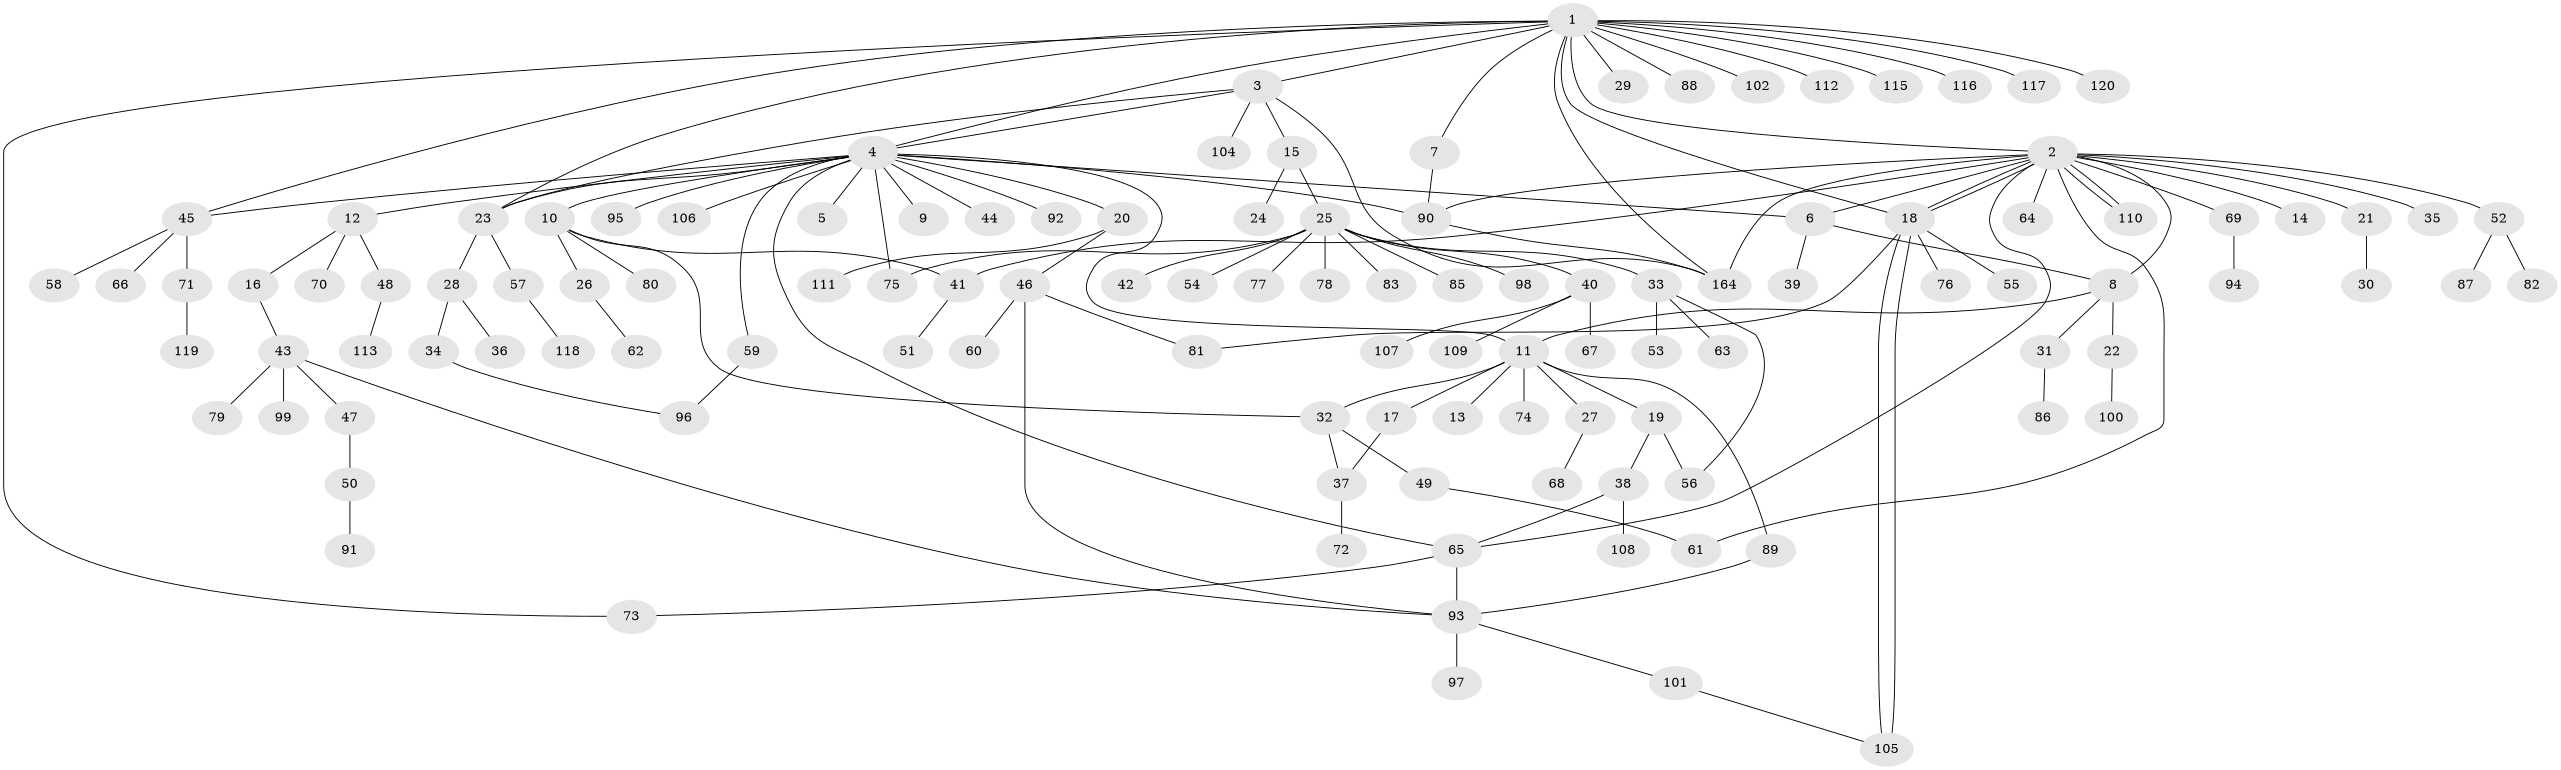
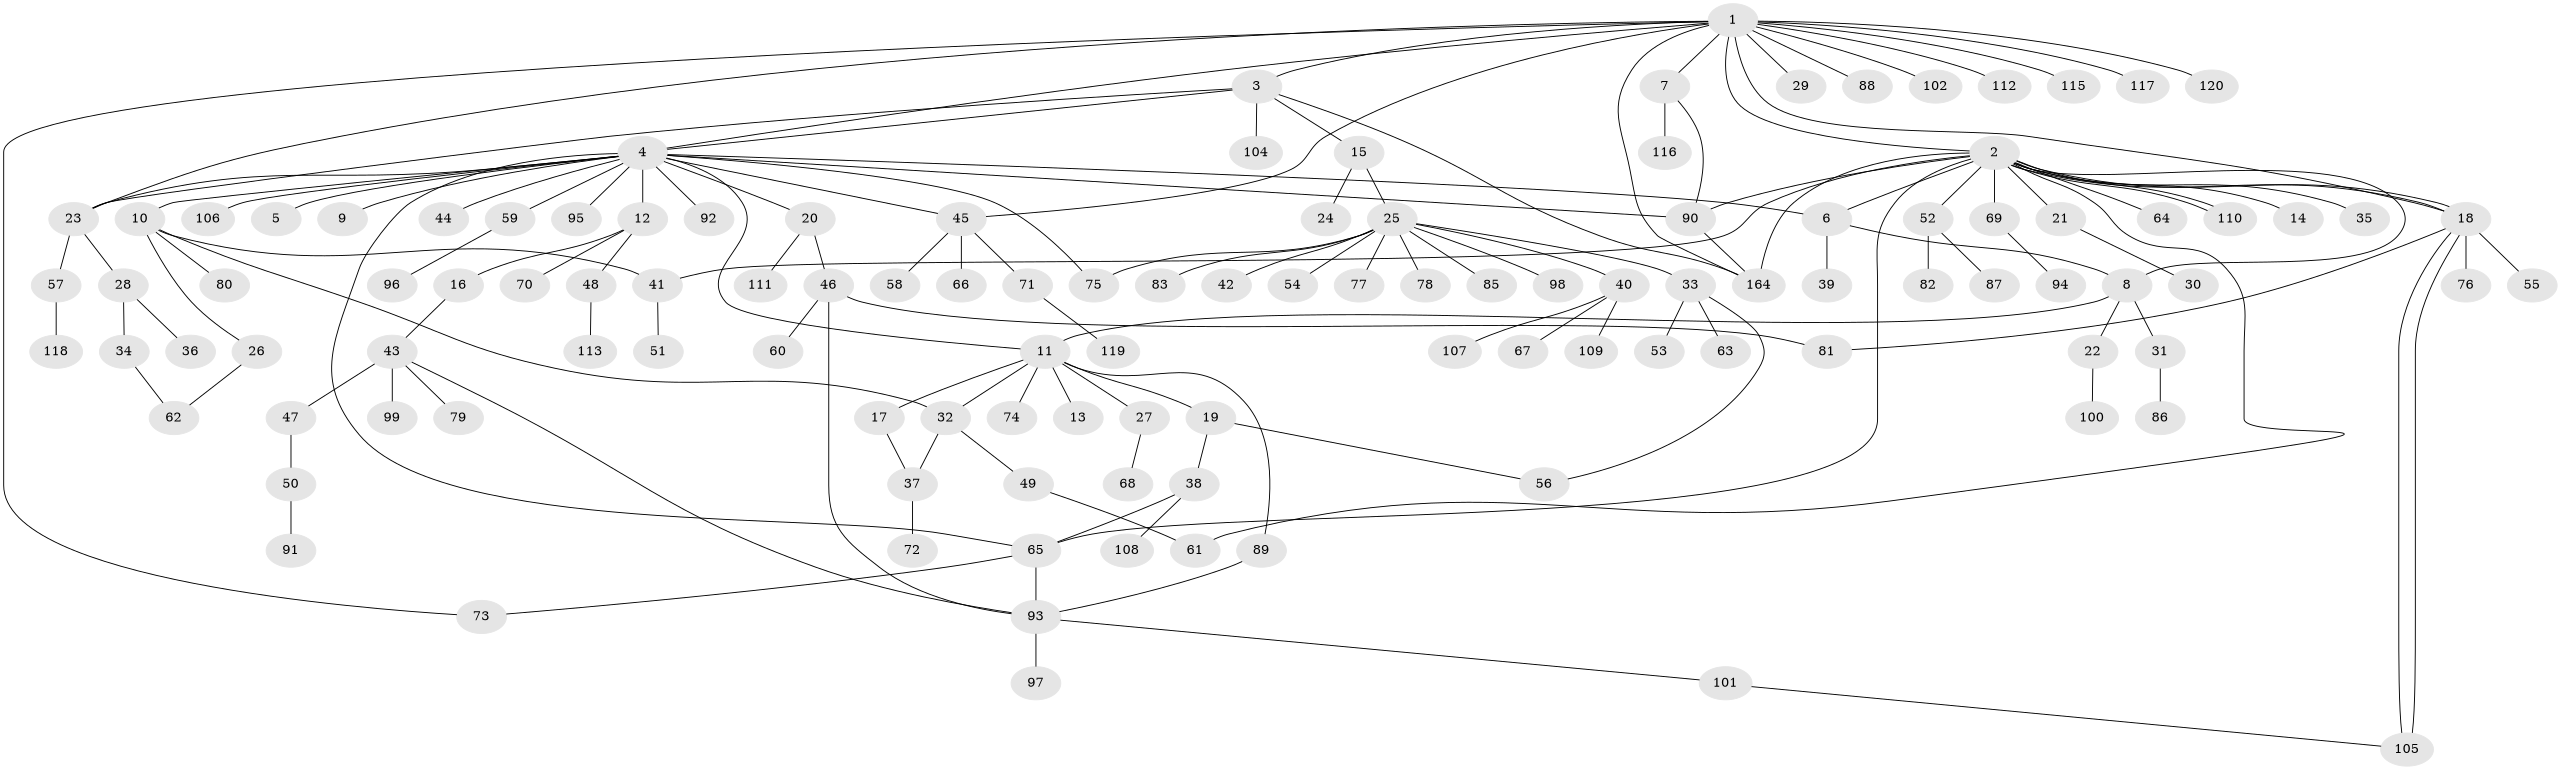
edge "1" -- "116": now "7" -- "116"
edge "34" -- "96": now "34" -- "62"
